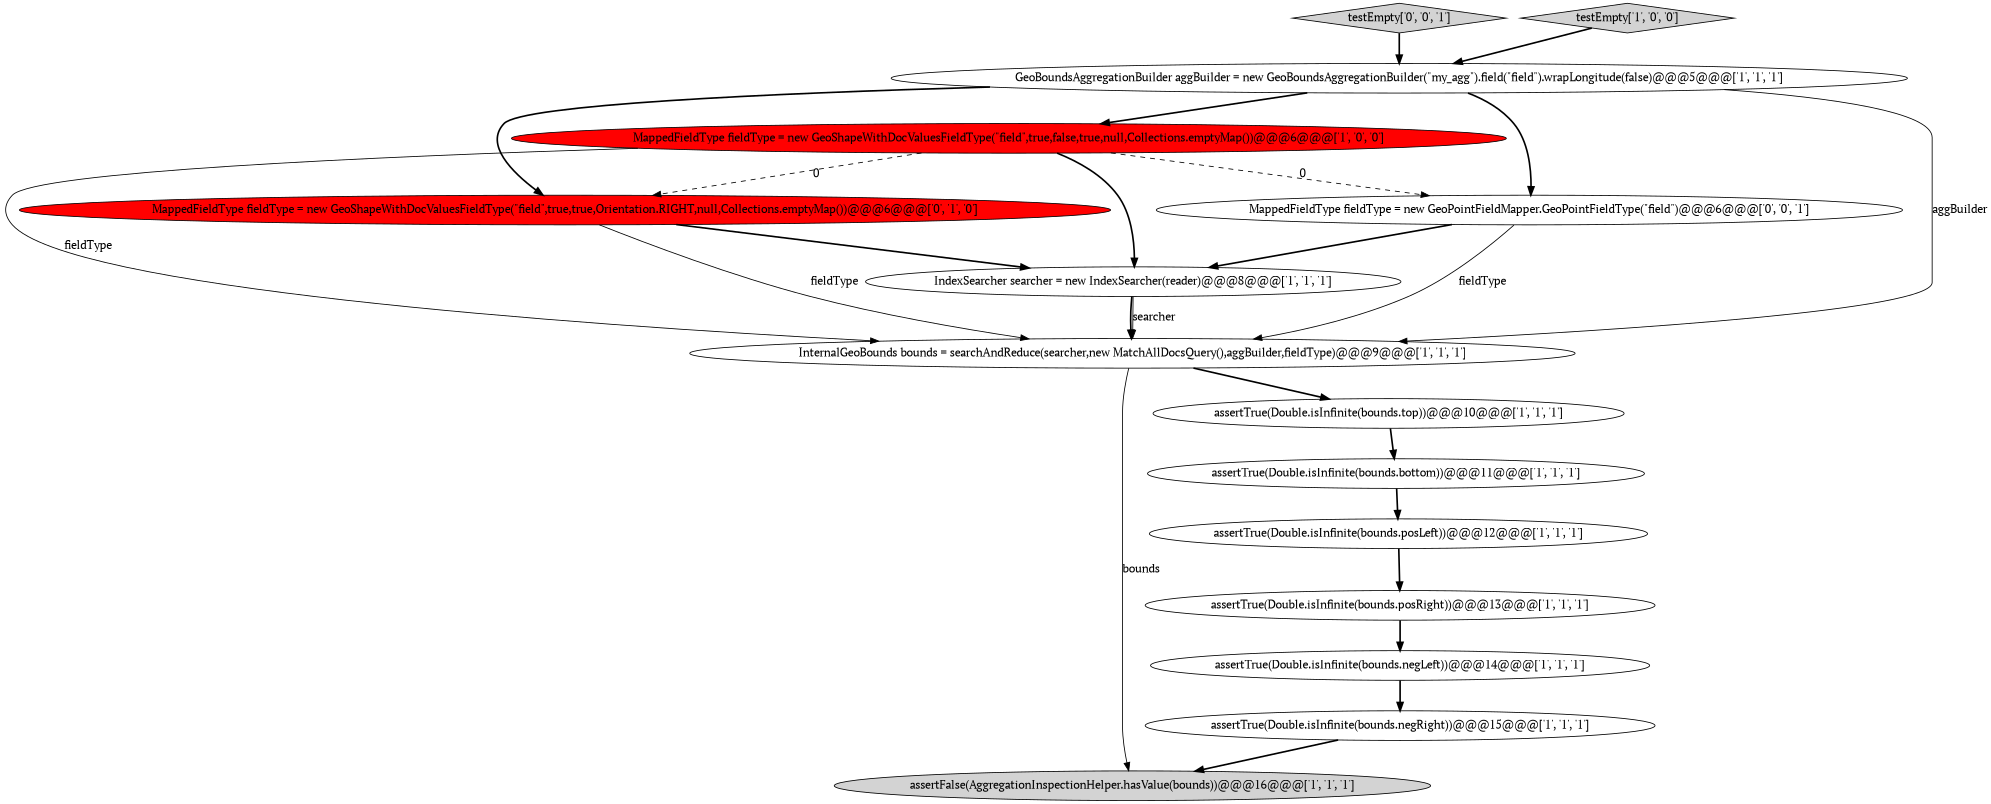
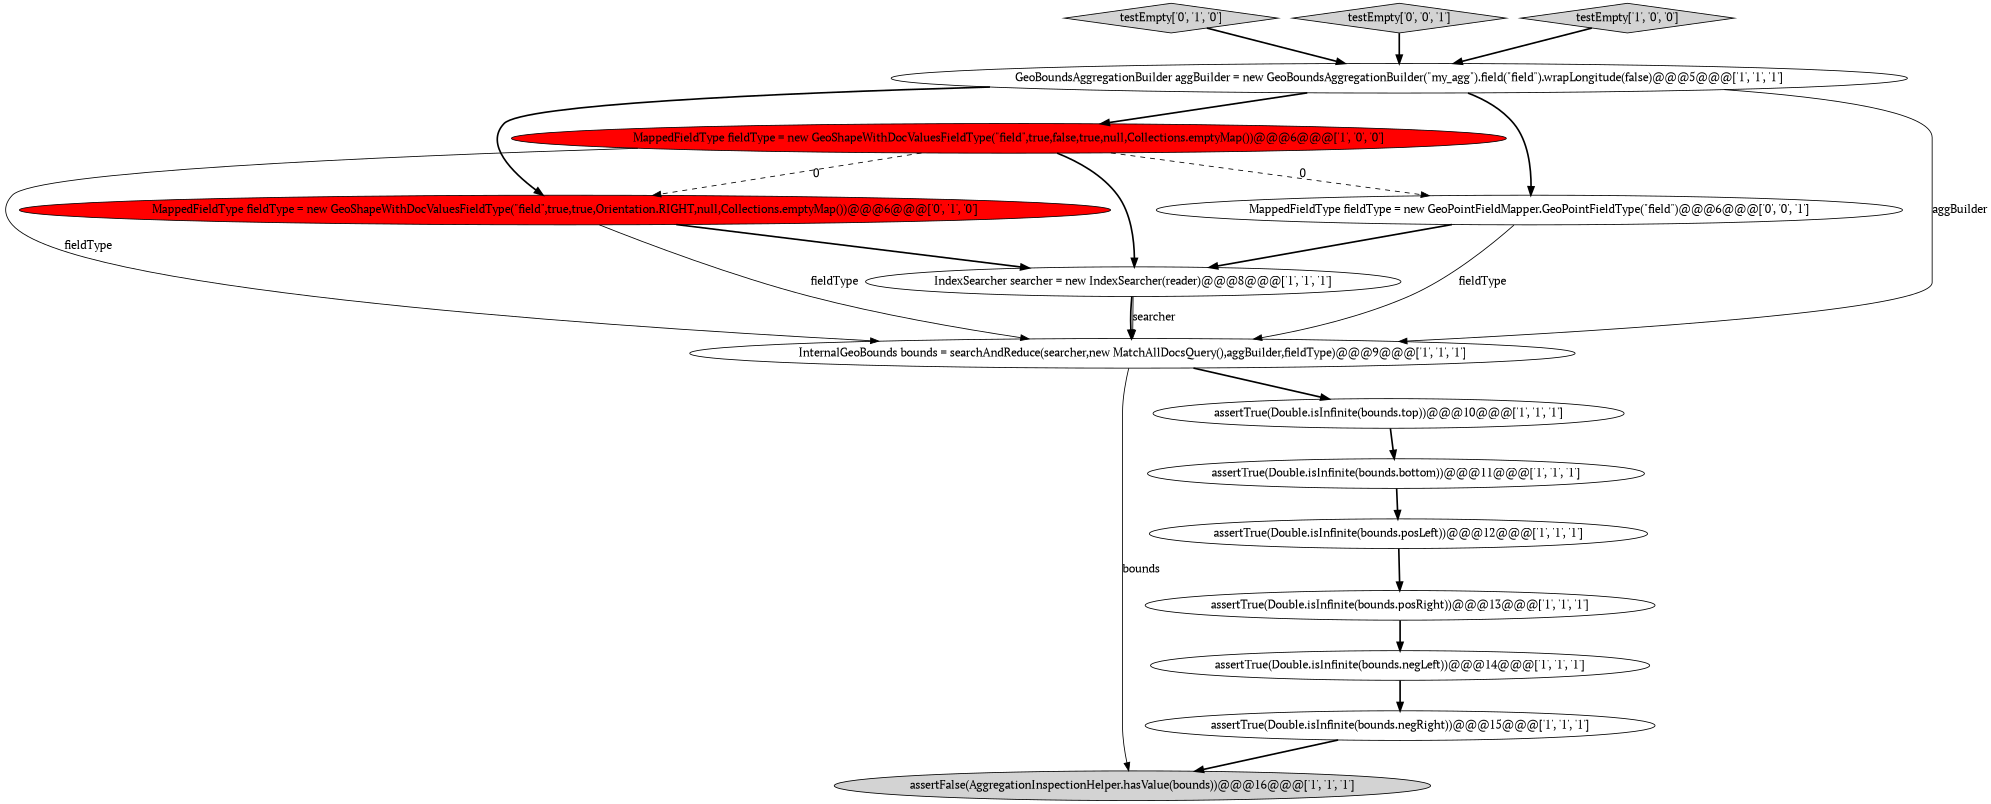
node "testEmpty['0', '1', '0']": added
